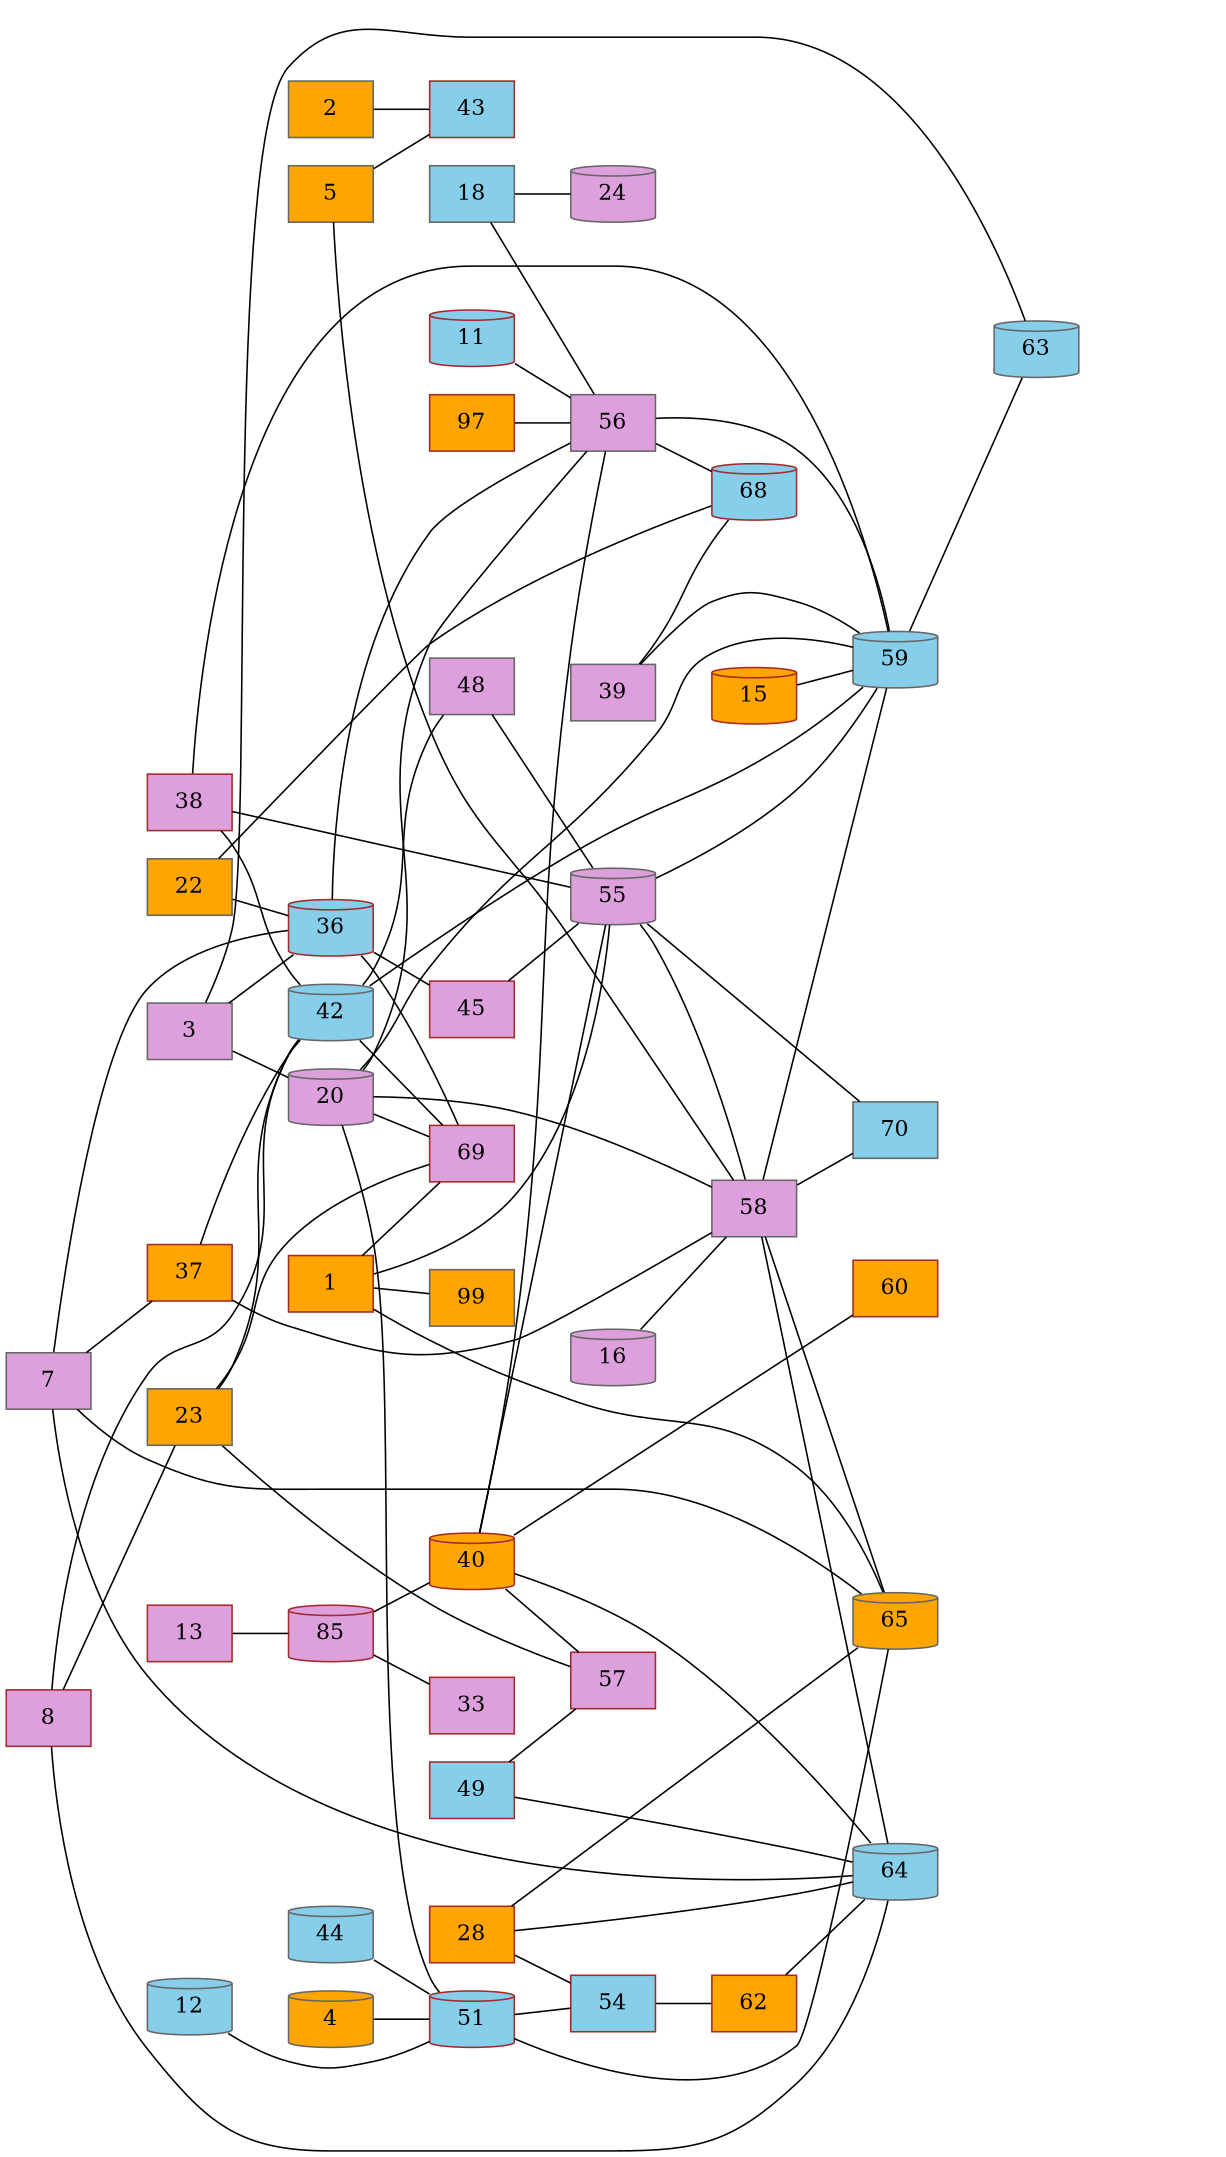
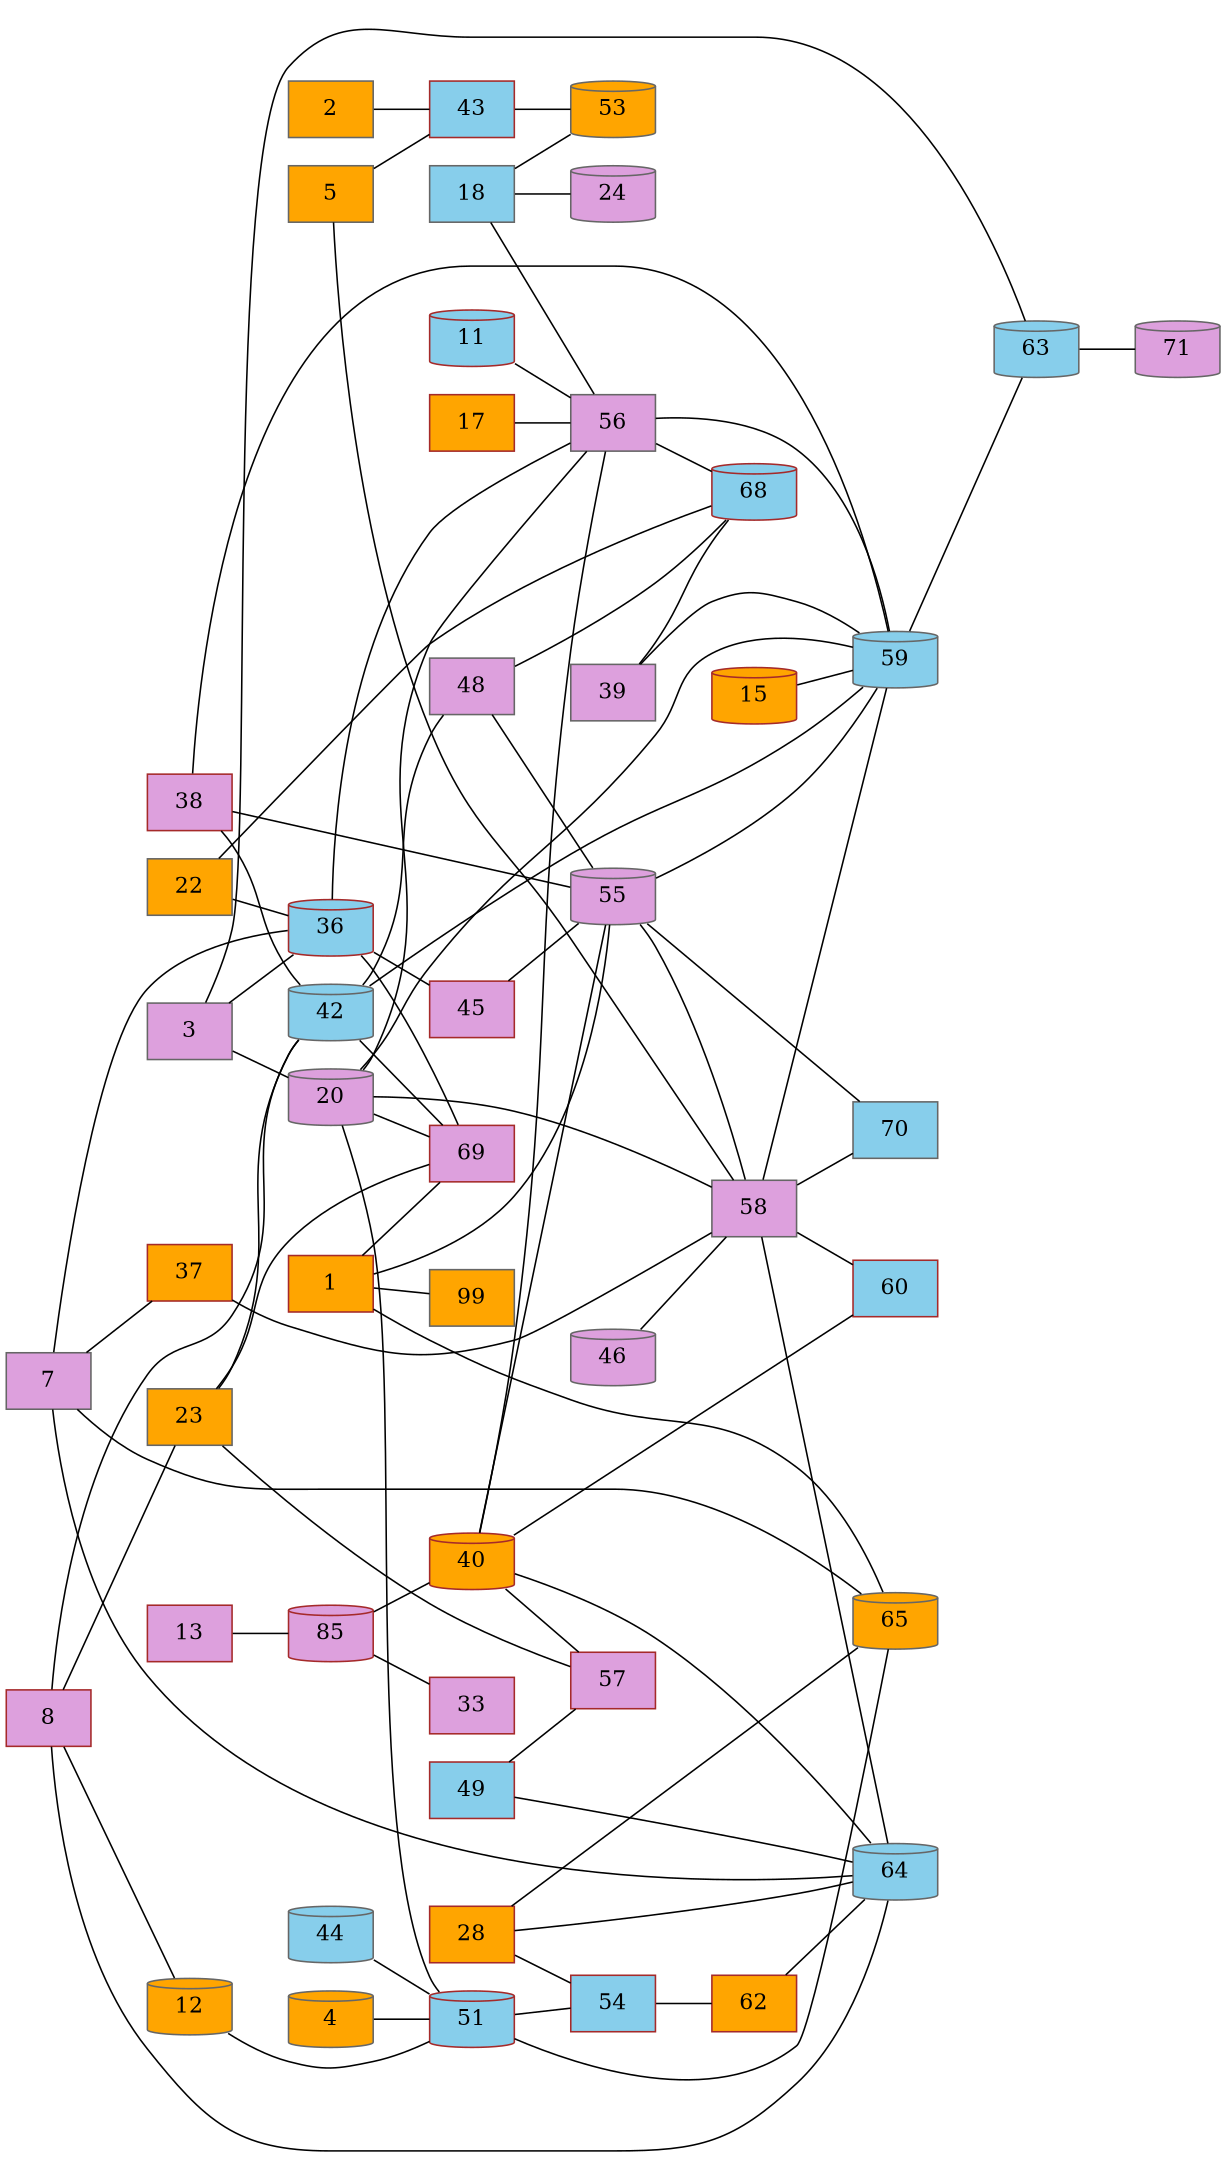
node "53": added
node "71": added
node "97": label "97" -> "17"
edge "68" -- "48": added
edge "42" -- "37": removed
node "60": fillcolor orange -> skyblue
node "16": label "16" -> "46"
edge "58" -- "65": now "58" -- "60"
edge "8" -- "12": added
node "12": fillcolor skyblue -> orange
